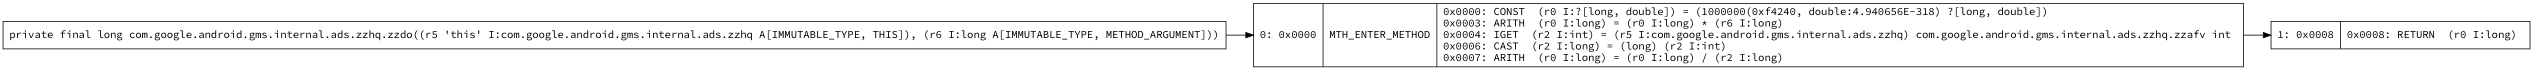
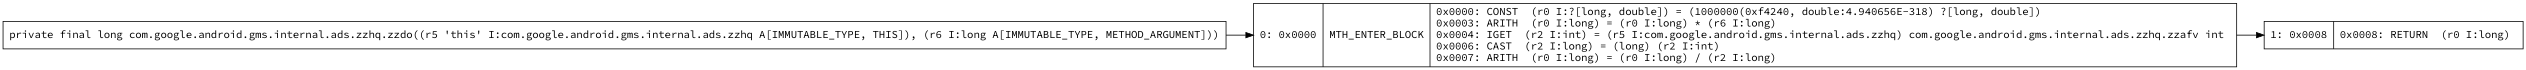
node "0: 0x0000": text "MTH_ENTER_METHOD" -> "MTH_ENTER_BLOCK"
